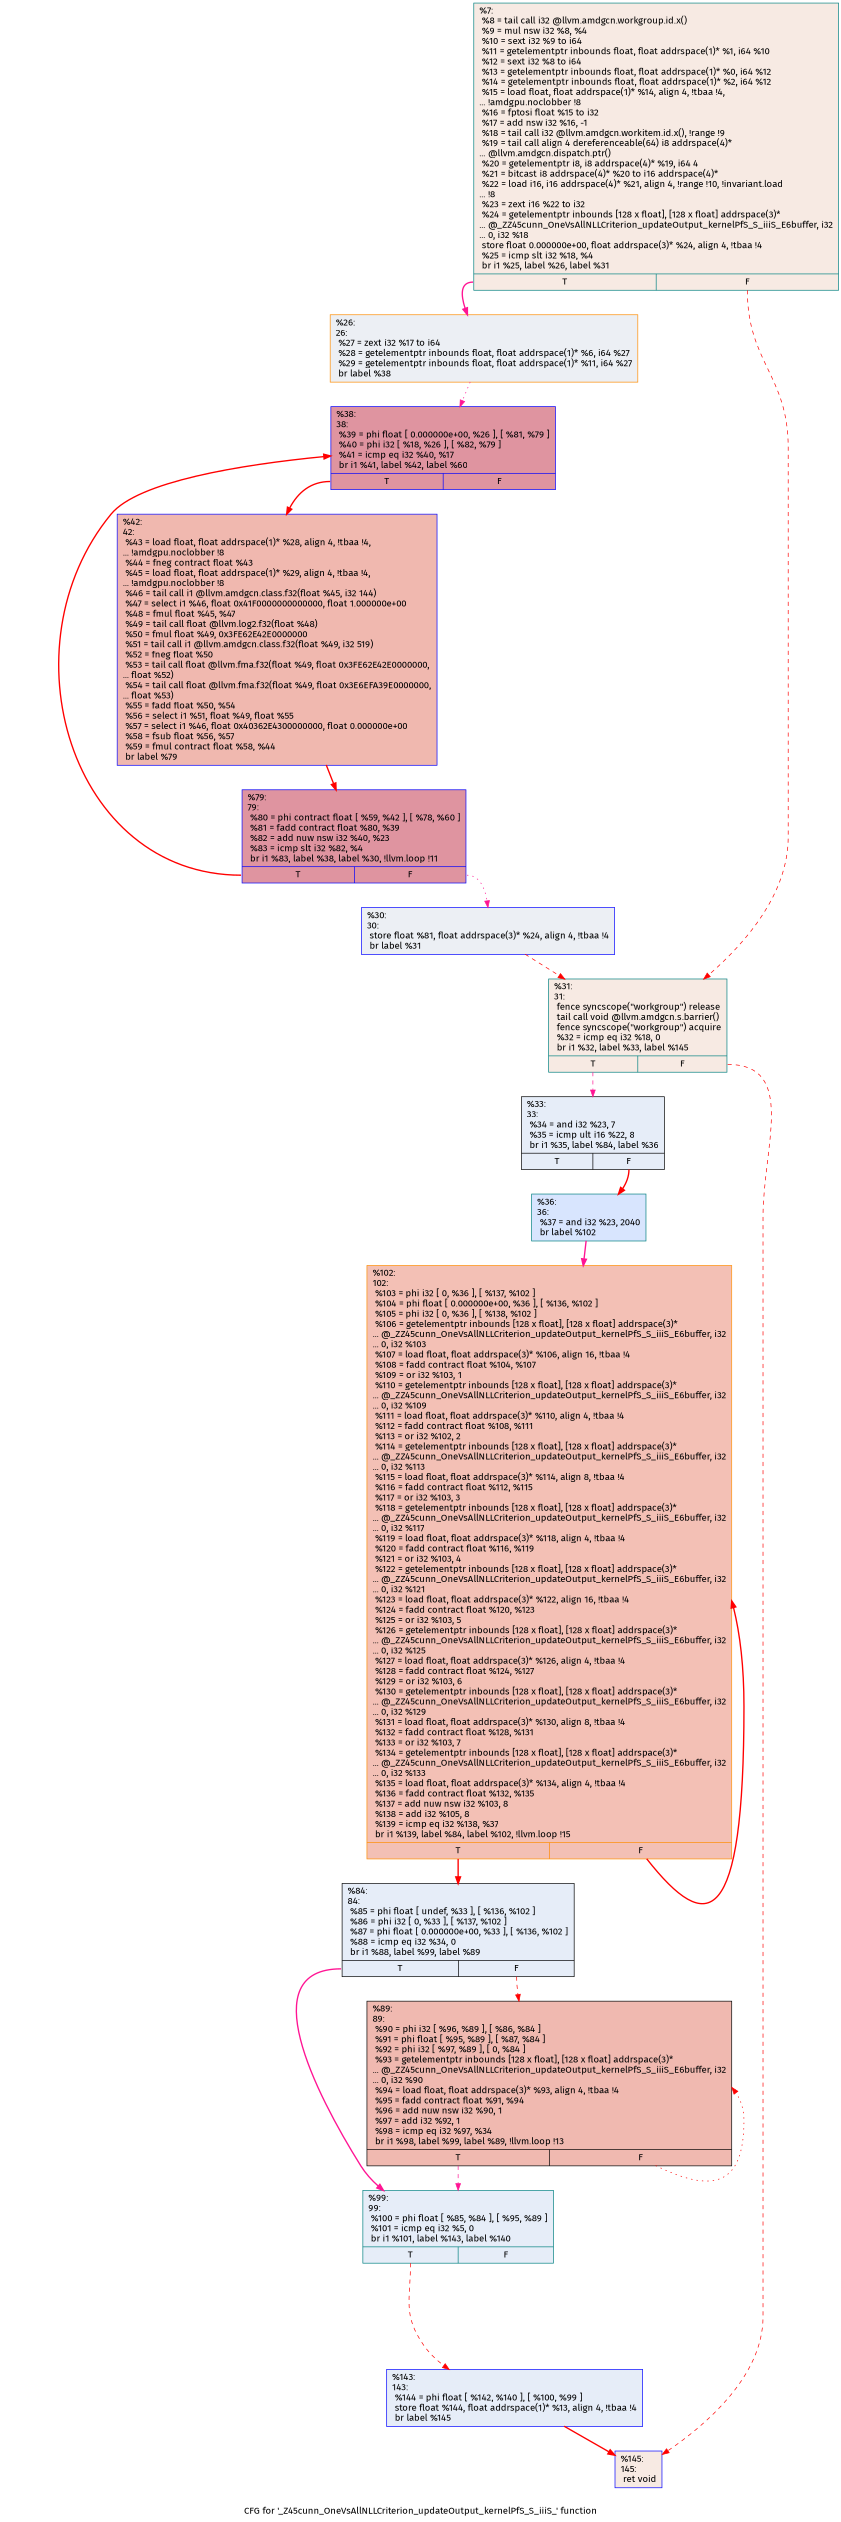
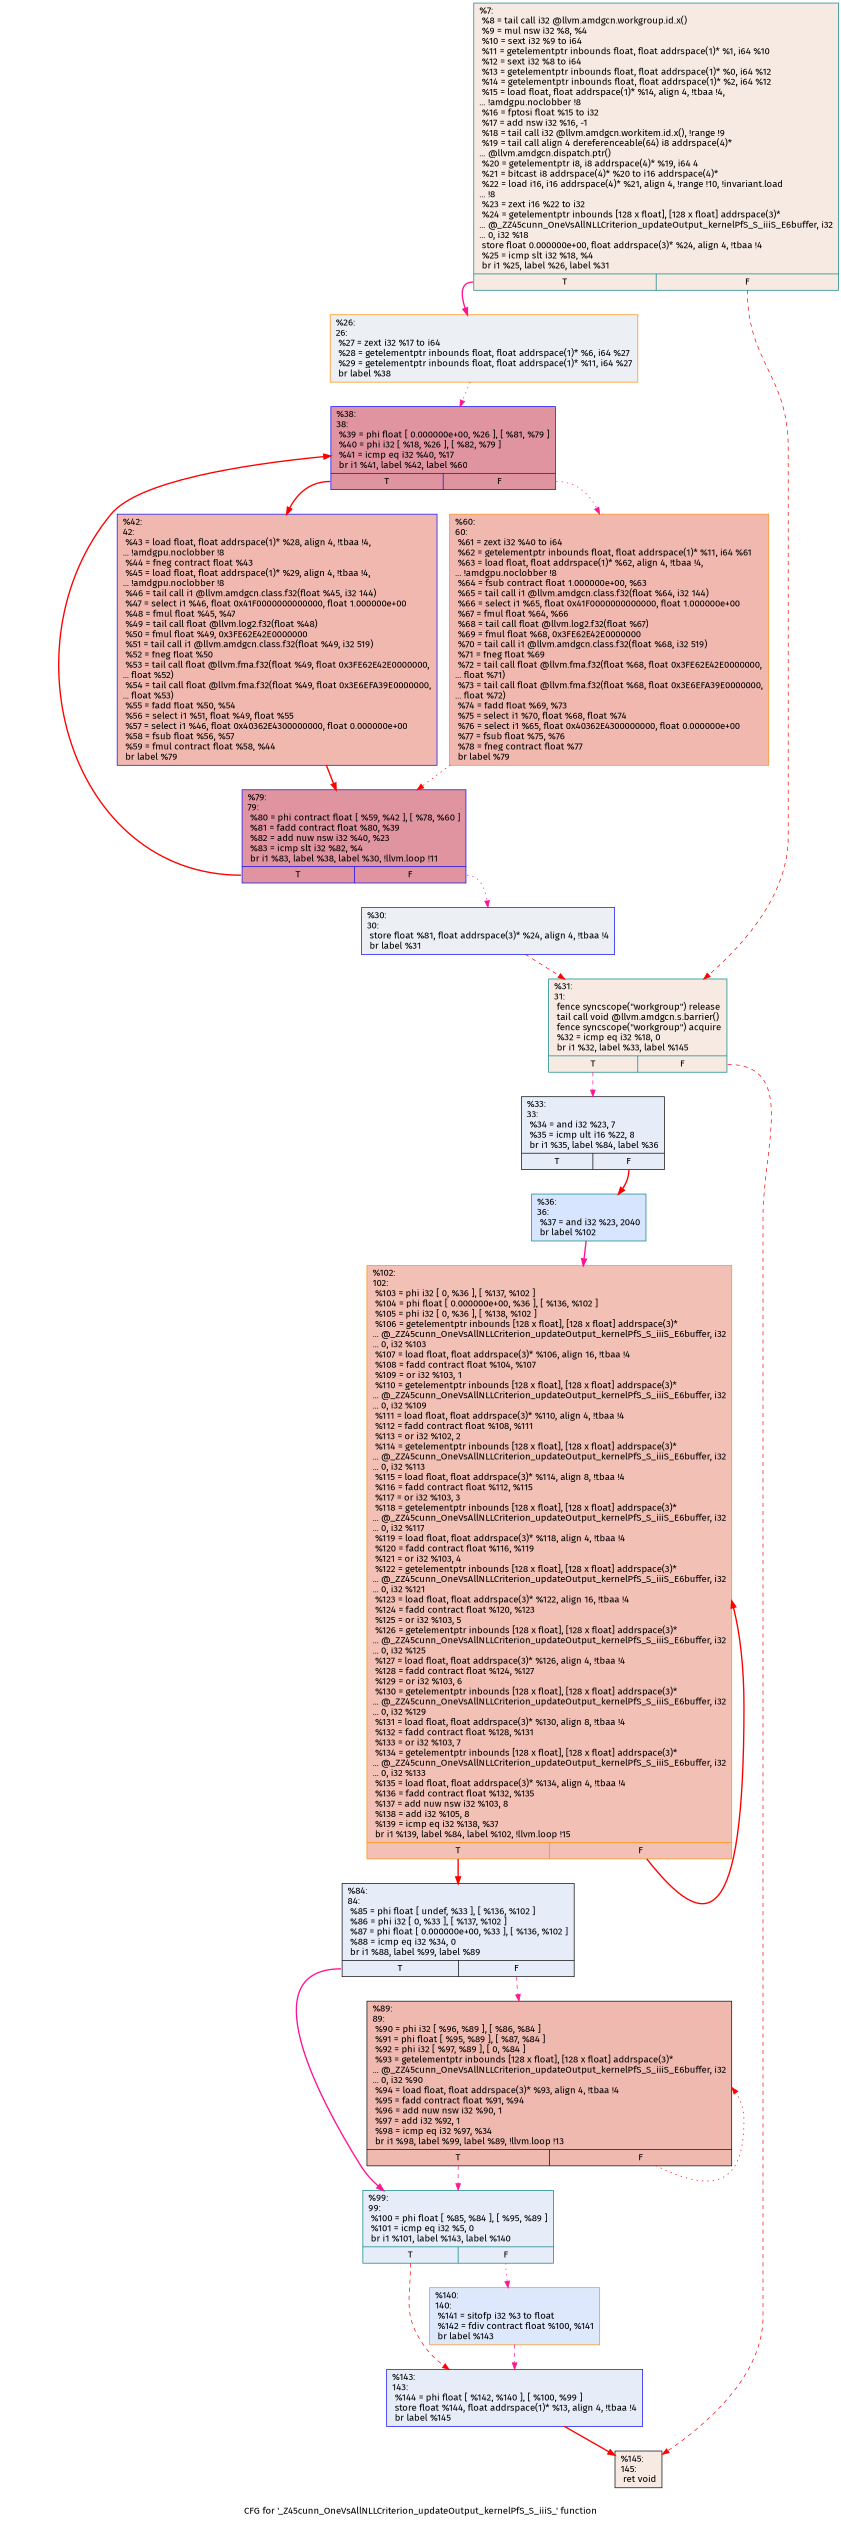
node "%60:": added
edge "%84:" -> "%89:": color red -> deeppink
node "%140:": added
node "%145:": color blue -> black
